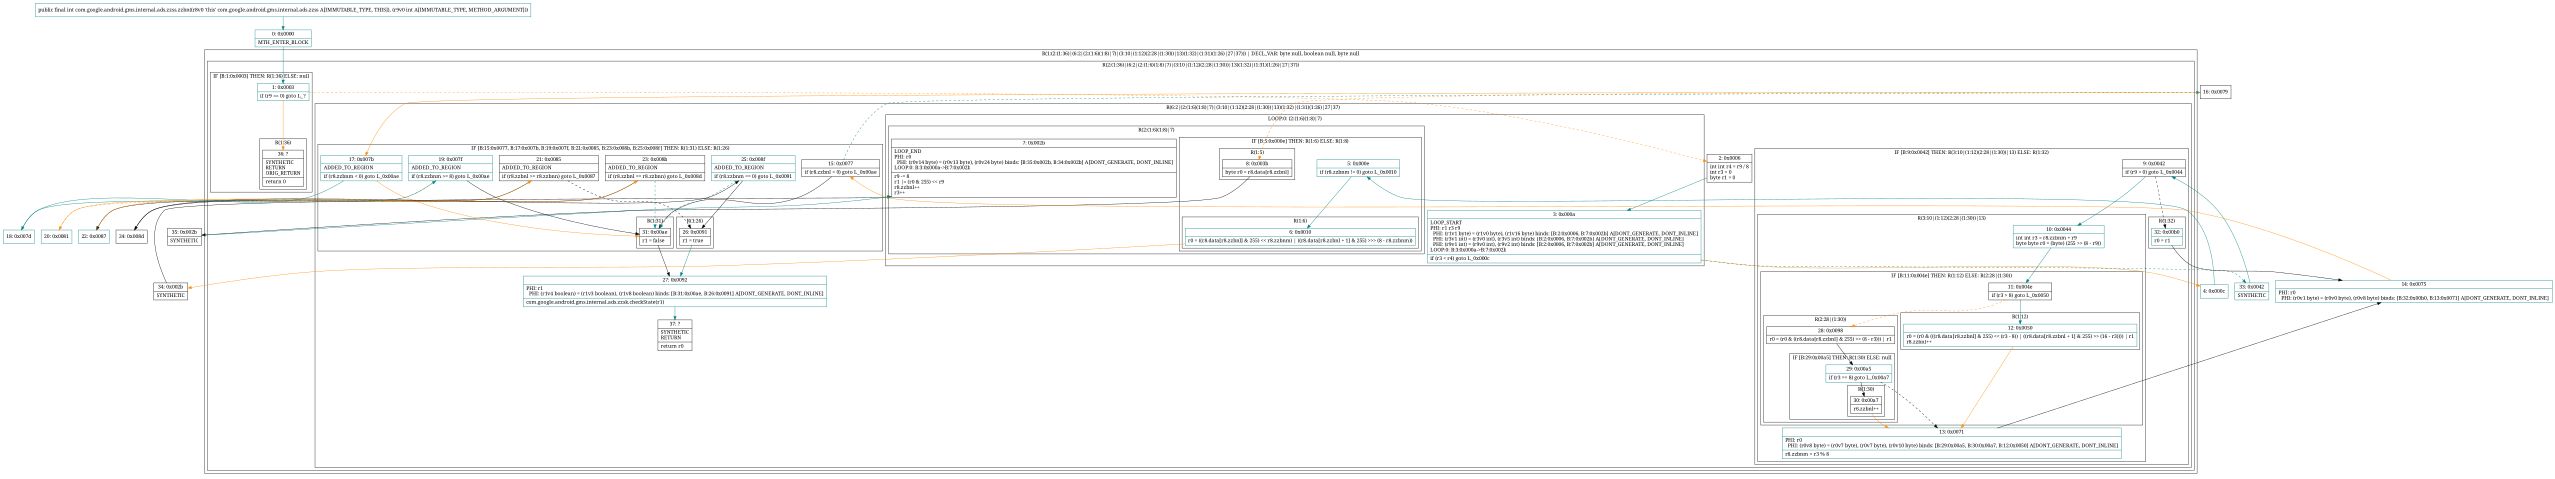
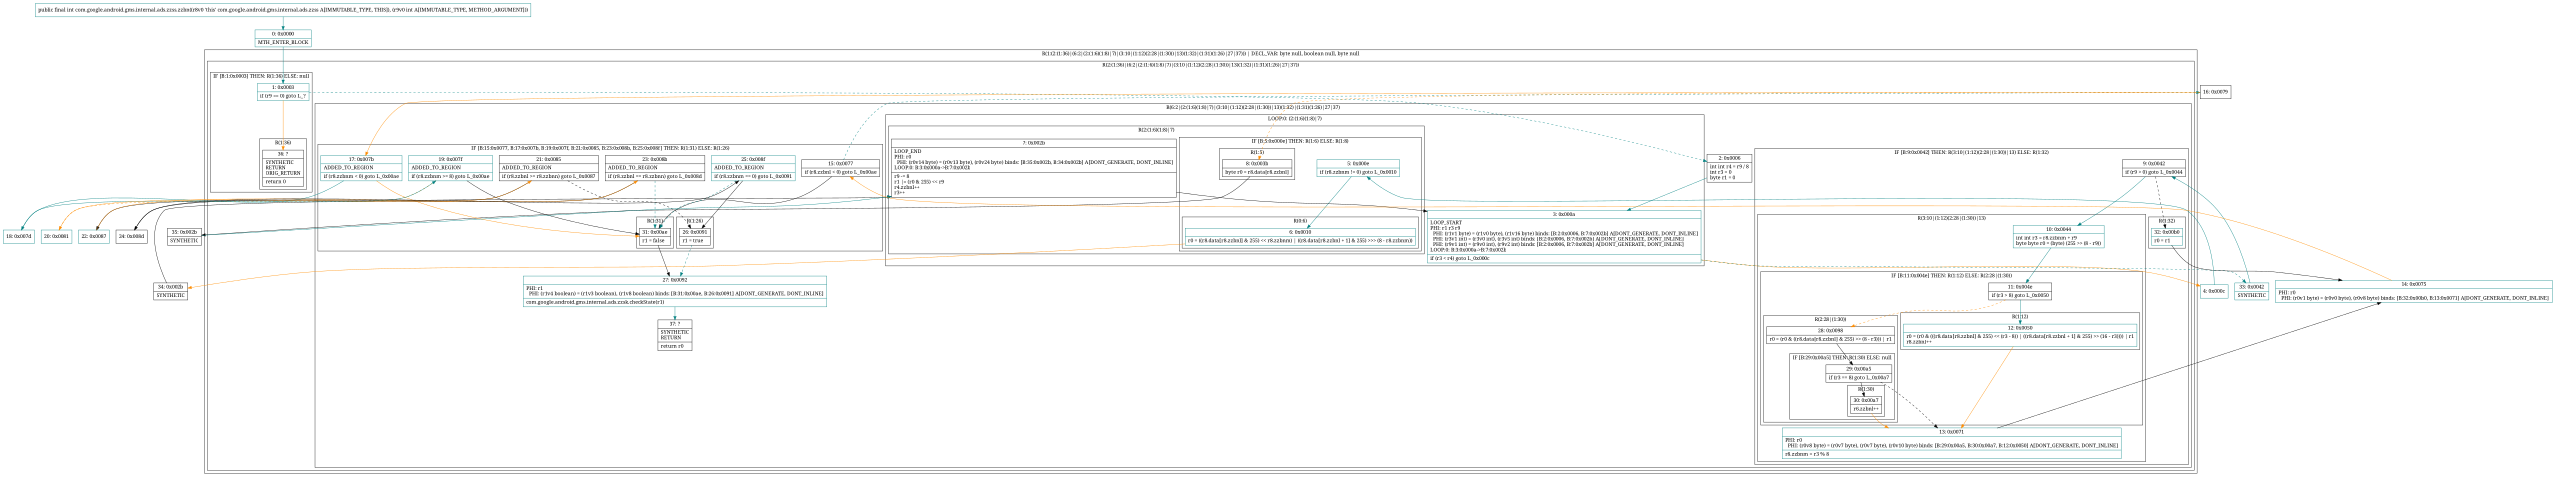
edge "1: 0x0003" -> "2: 0x0006": color darkorange -> teal
node "7: 0x002b": text "r8.zzbnl++" -> "r4.zzbnl++"
edge "7: 0x002b" -> "3: 0x000a": added
cluster "R(1:6)": label "R(1:6)" -> "R(0:6)"
edge "26: 0x0091" -> "27: 0x0092": style solid -> dashed
node "29: 0x00a5": color teal -> black
